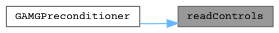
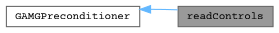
edge "GAMGPreconditioner" -> "readControls": reversed
